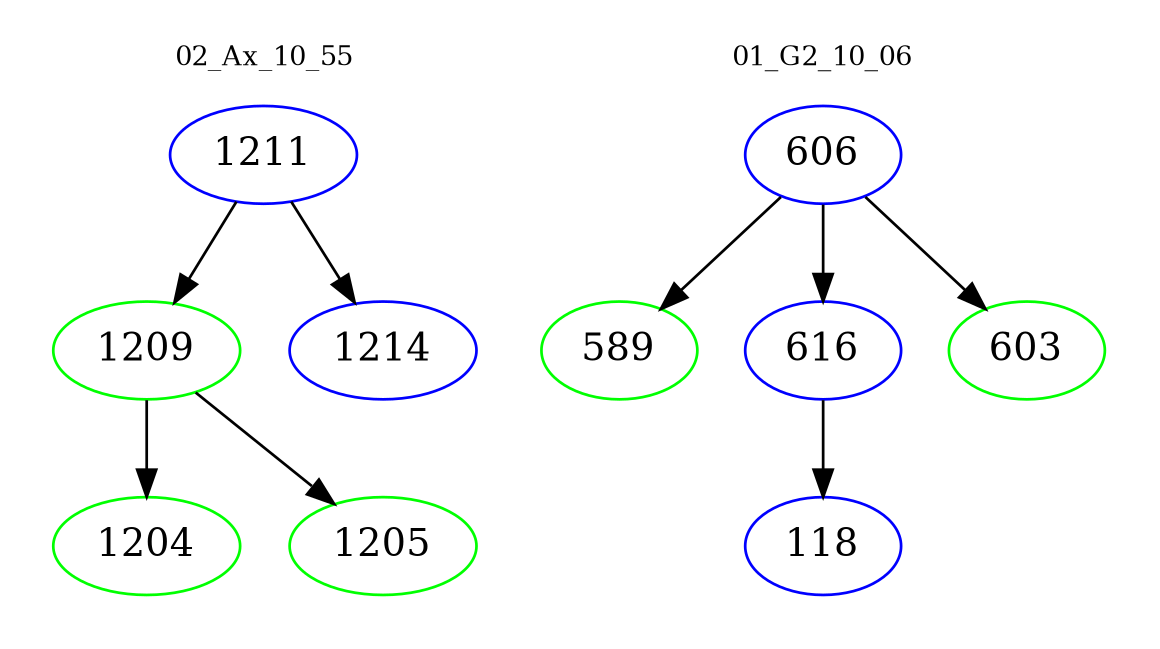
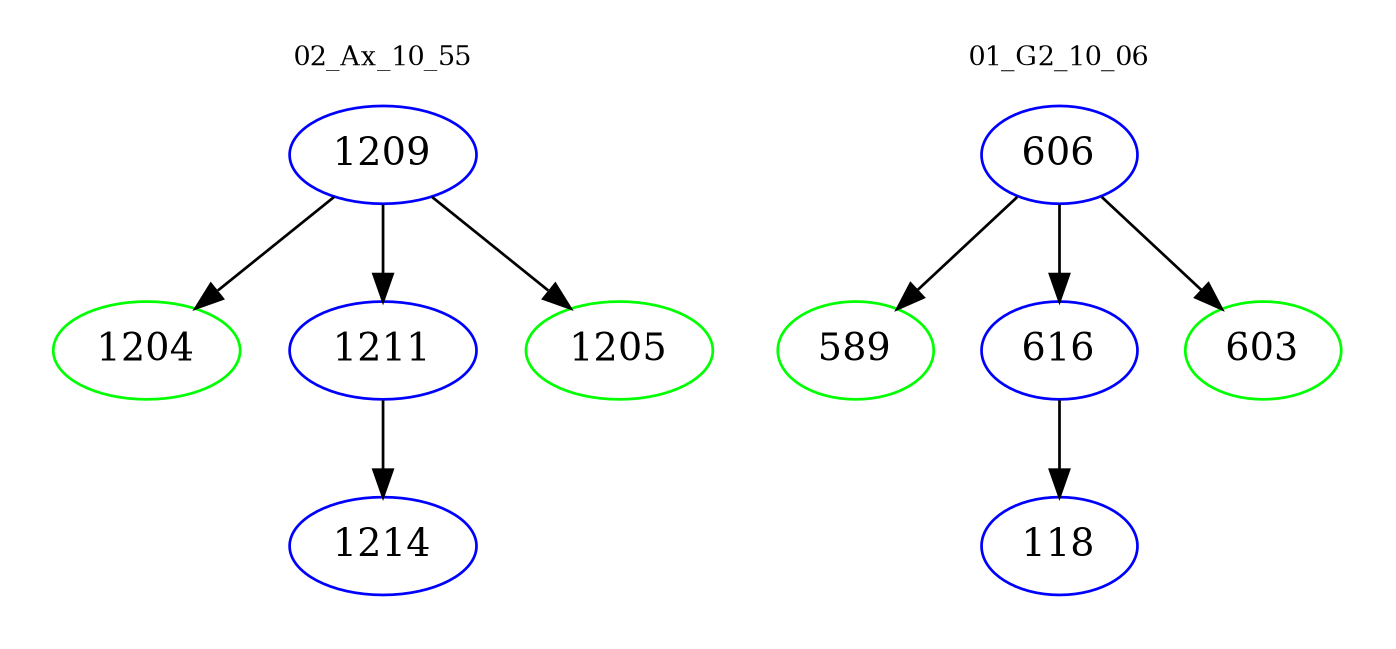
edge "1211" -> "1209": reversed
node "1209": color green -> blue
